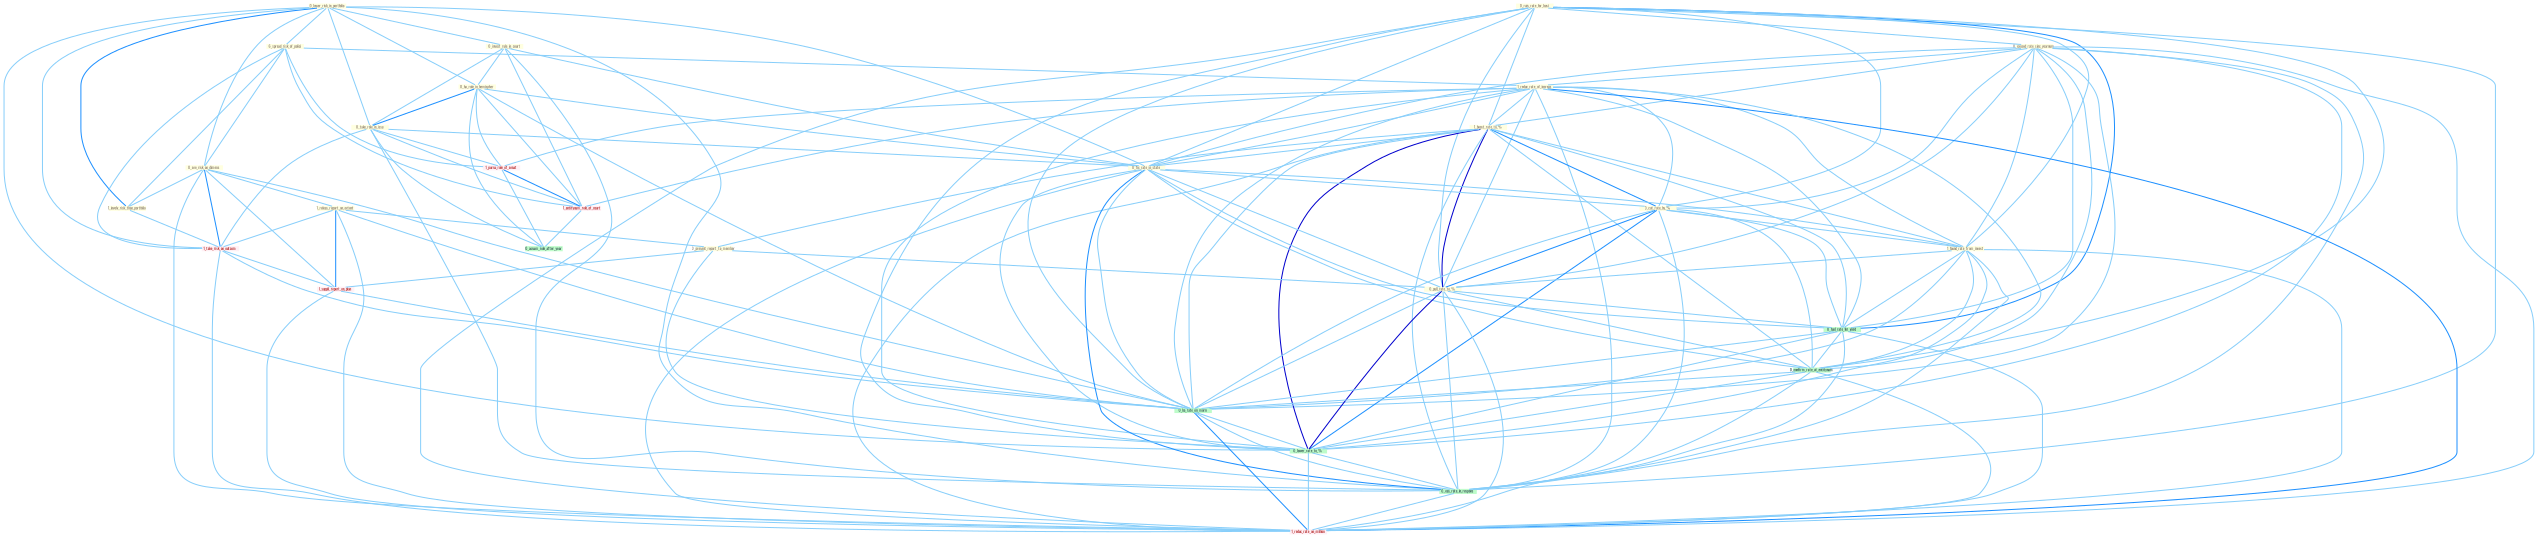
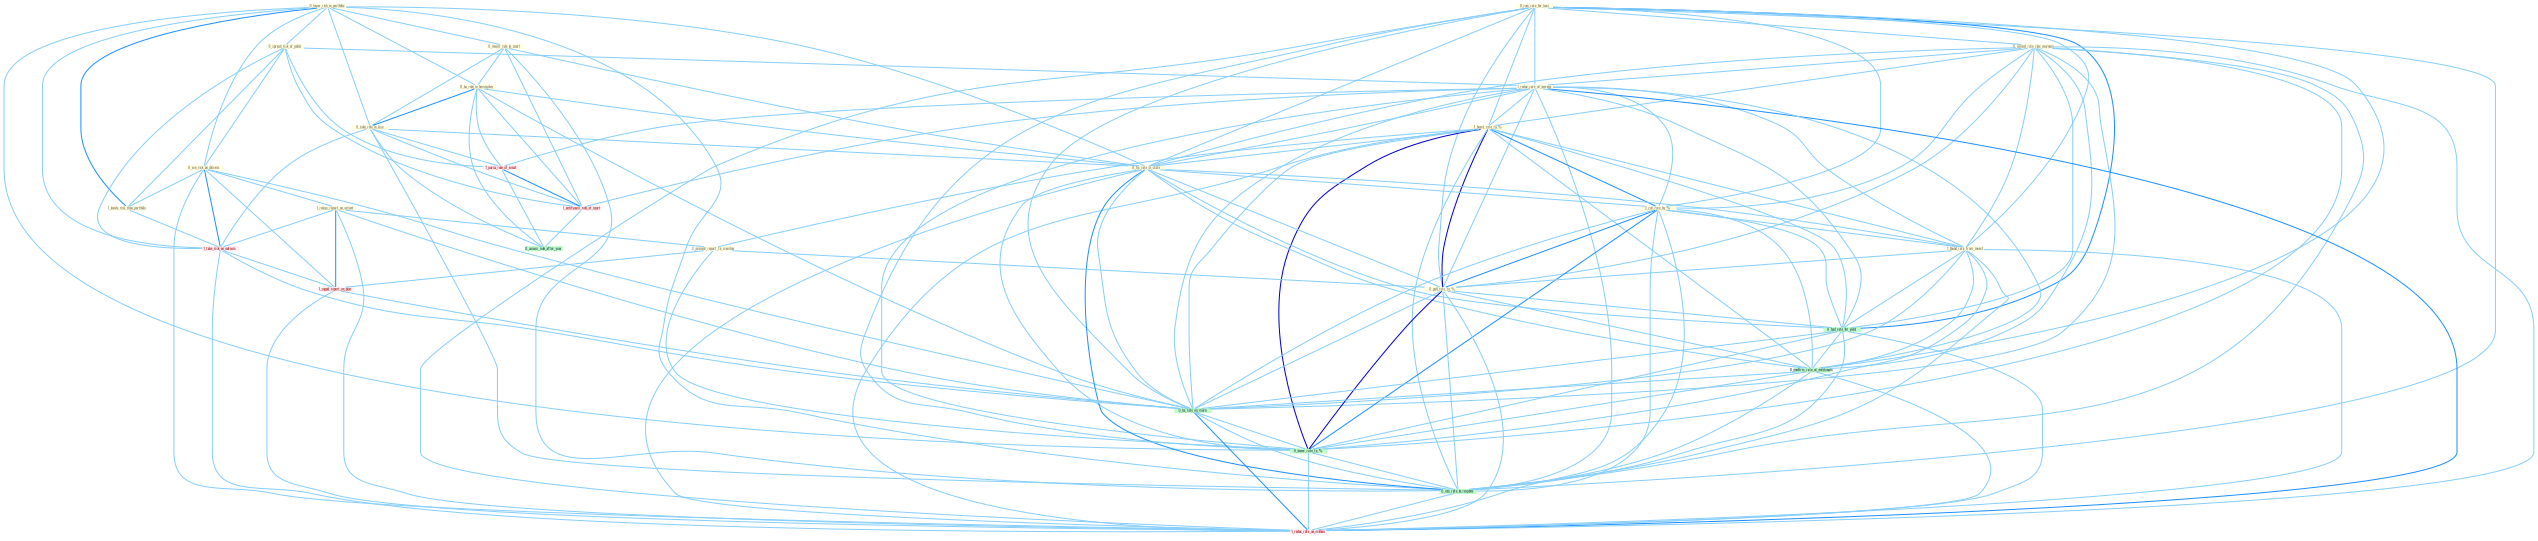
edge "0_rais_rate_for_busi" -- "1_reduc_rate_of_increas": added
edge "0_cut_rate_by_%" -- "0_eas_rate_in_respons": added
node "0_lower_rate_to_%": label "0_lower_rate_to_%" -> "9_lower_rate_to_%"
